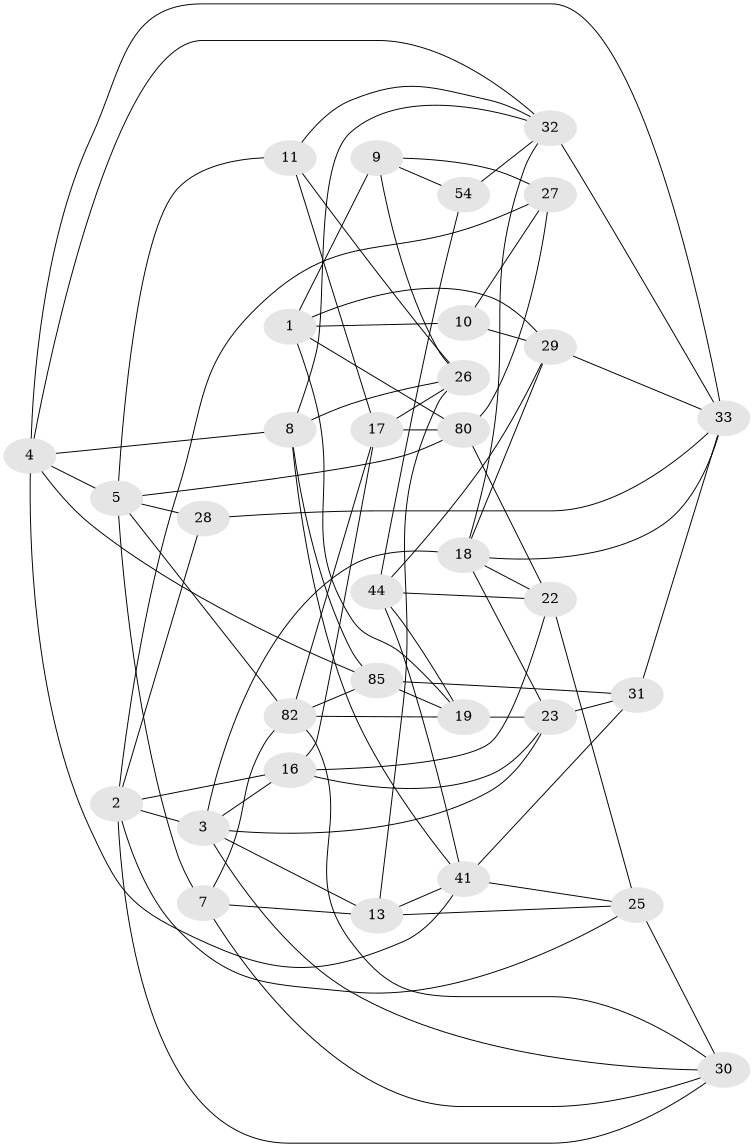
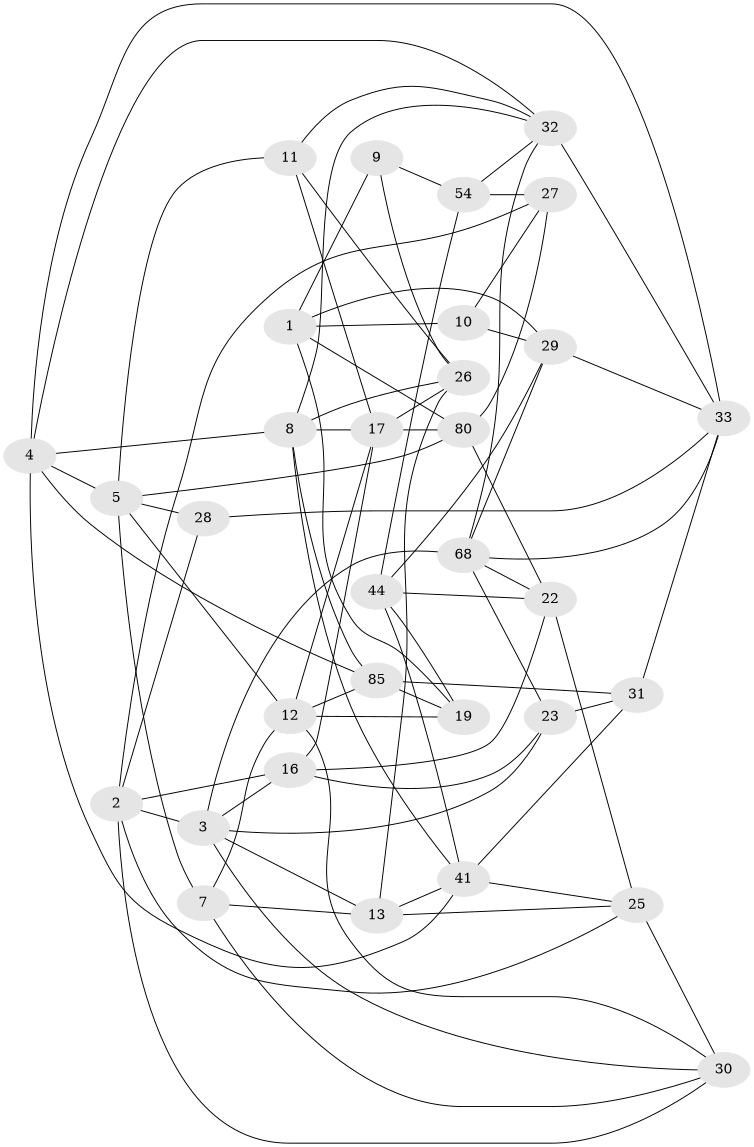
edge "9" -- "27": now "54" -- "27"
edge "8" -- "17": added
node "18": label "18" -> "68"
node "82": label "82" -> "12"
edge "19" -- "23": removed
